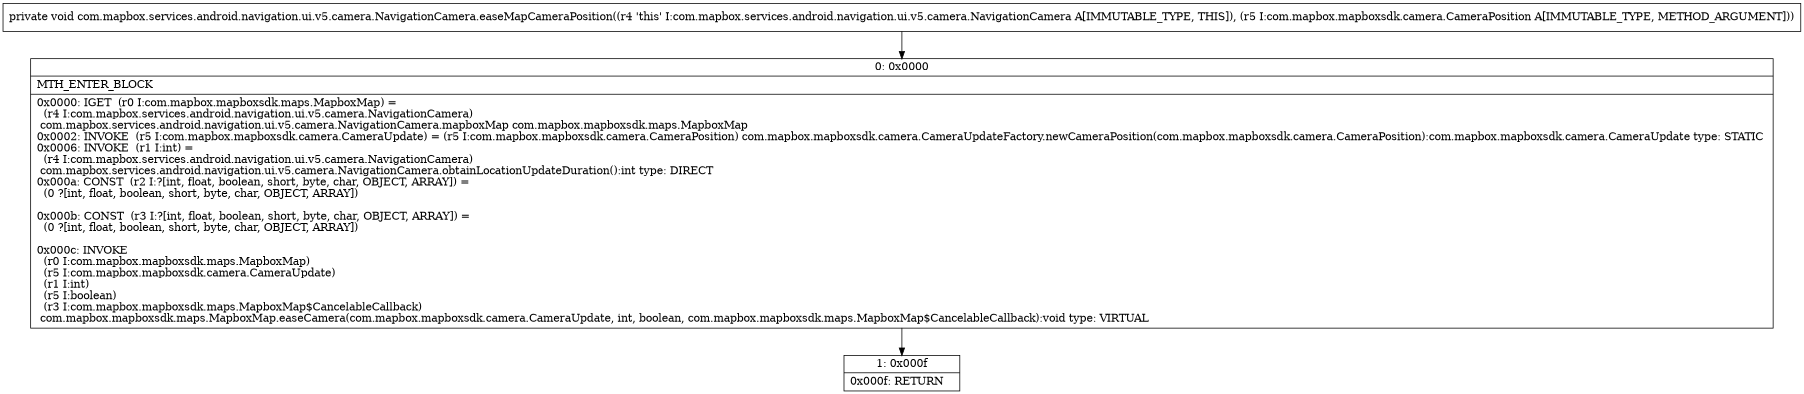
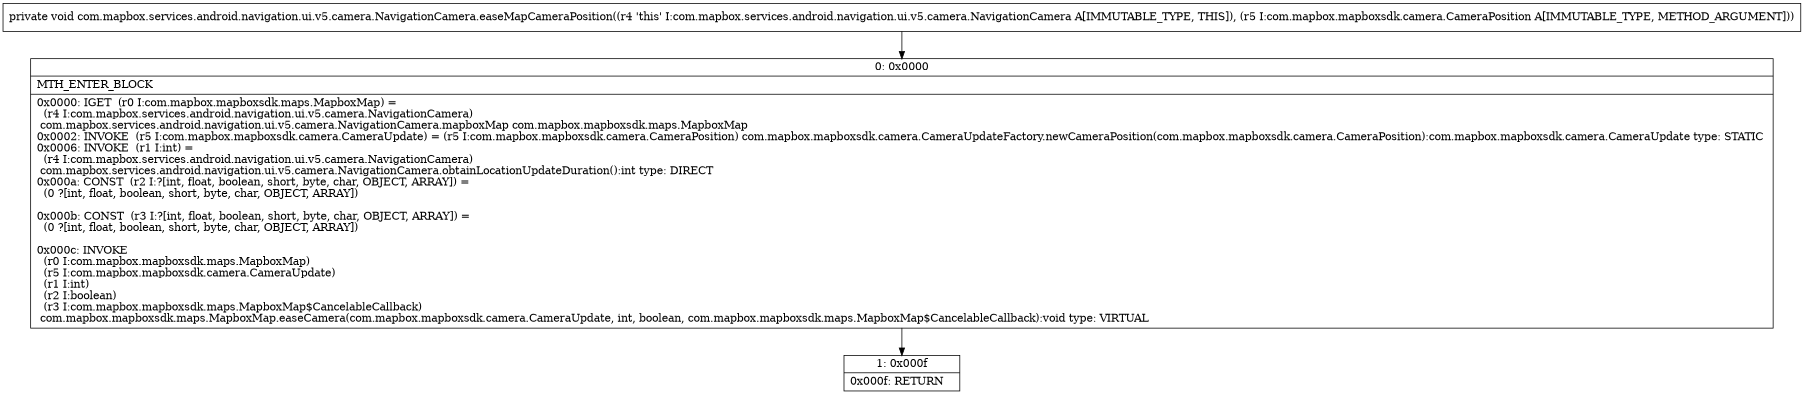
node "0: 0x0000": text "(r5 I:boolean)" -> "(r2 I:boolean)"
